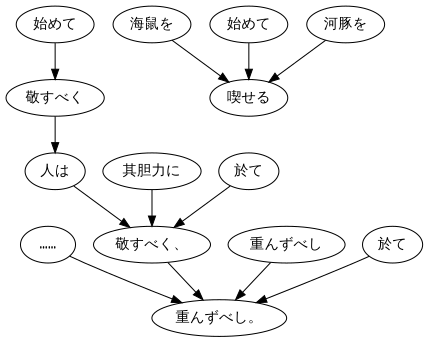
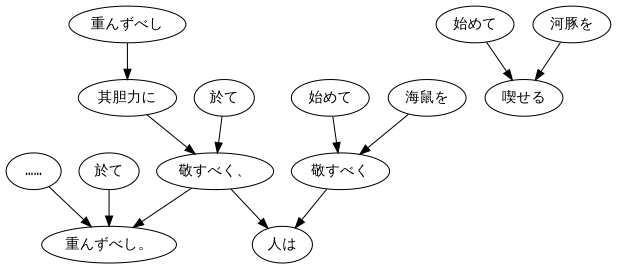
edge "海鼠を" -> "喫せる": now "海鼠を" -> "敬すべく"
edge "人は" -> "敬すべく、": reversed
edge "重んずべし" -> "重んずべし。": now "重んずべし" -> "其胆力に"
